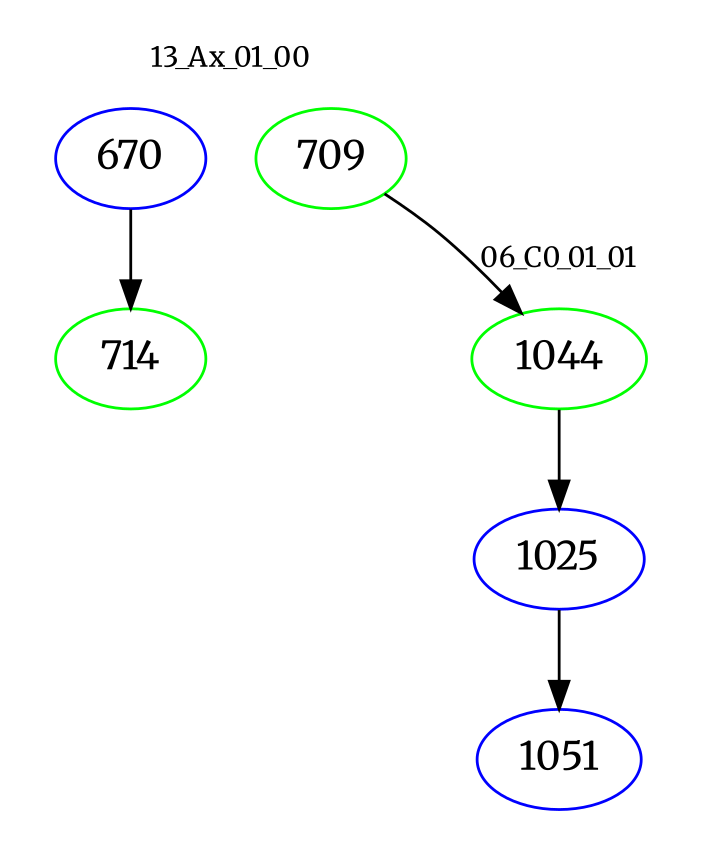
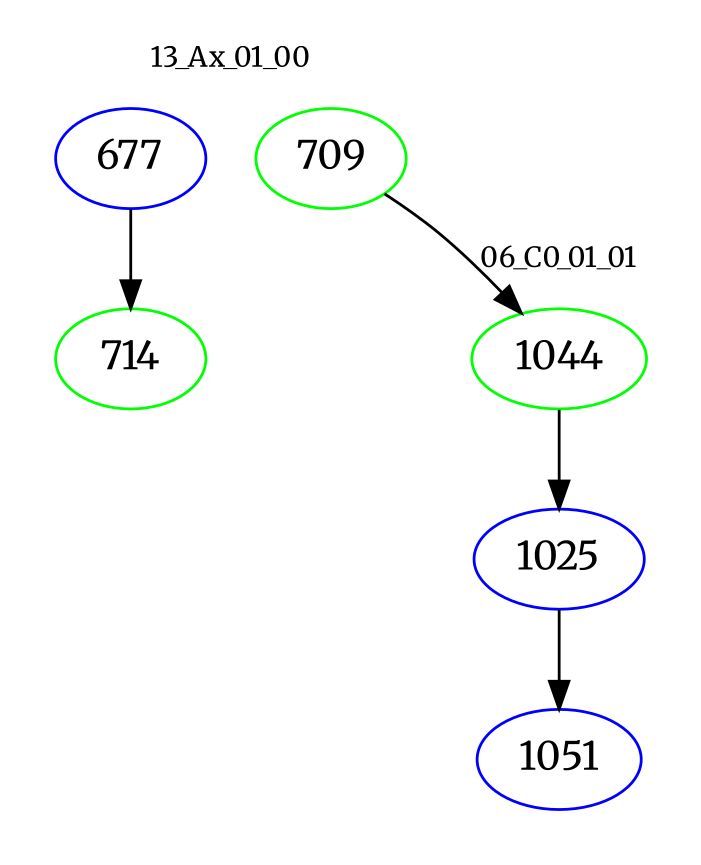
node "670": label "670" -> "677"
